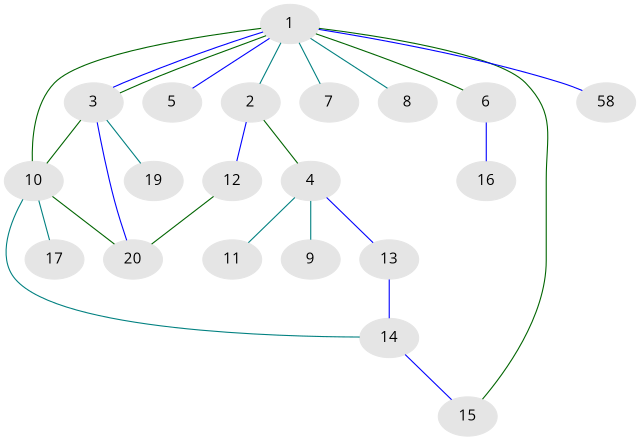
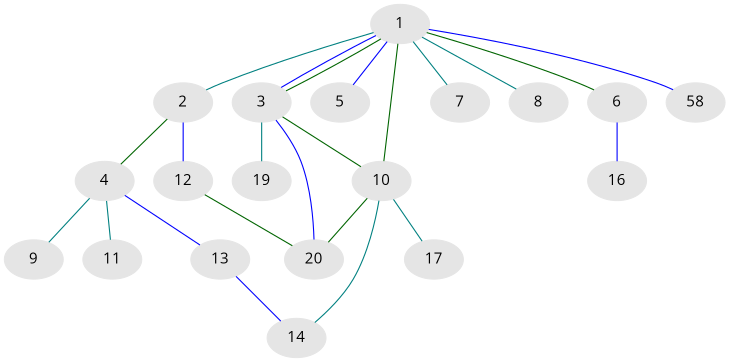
node "15": removed
